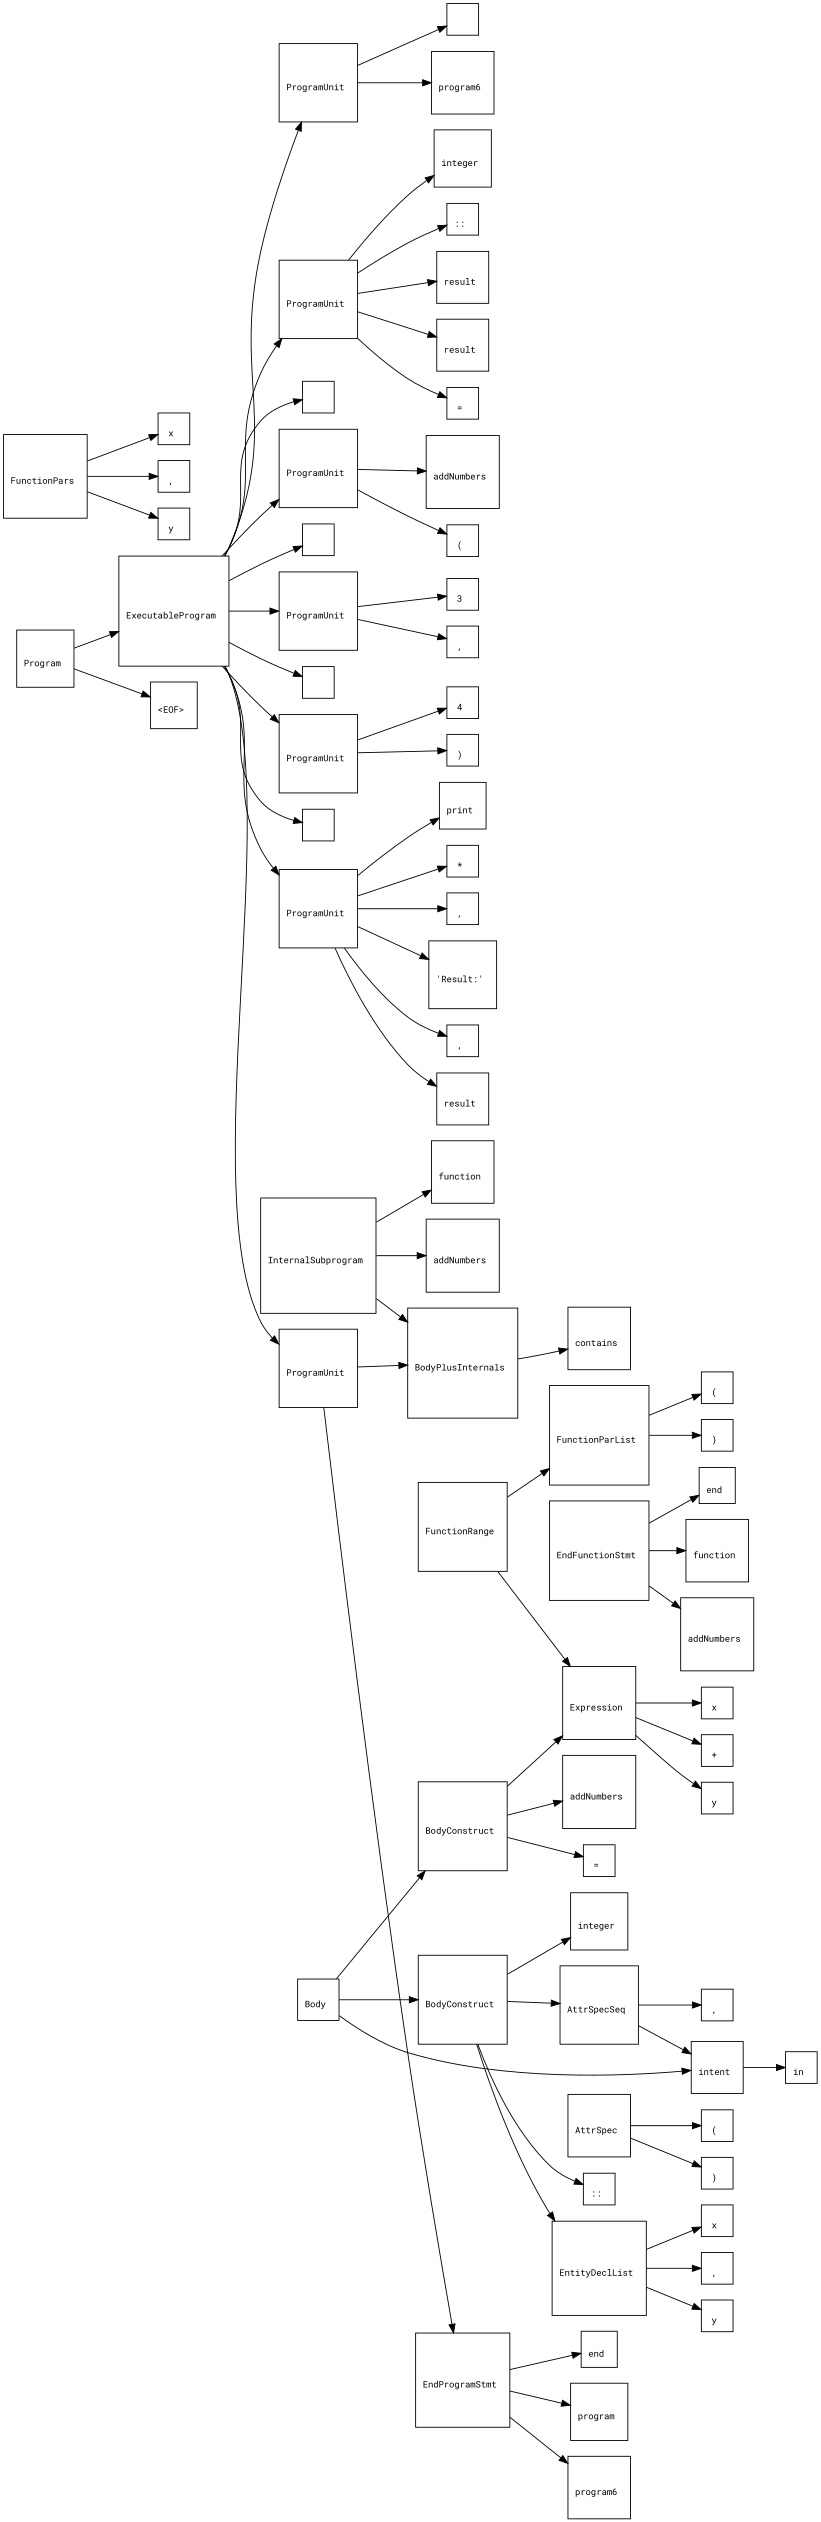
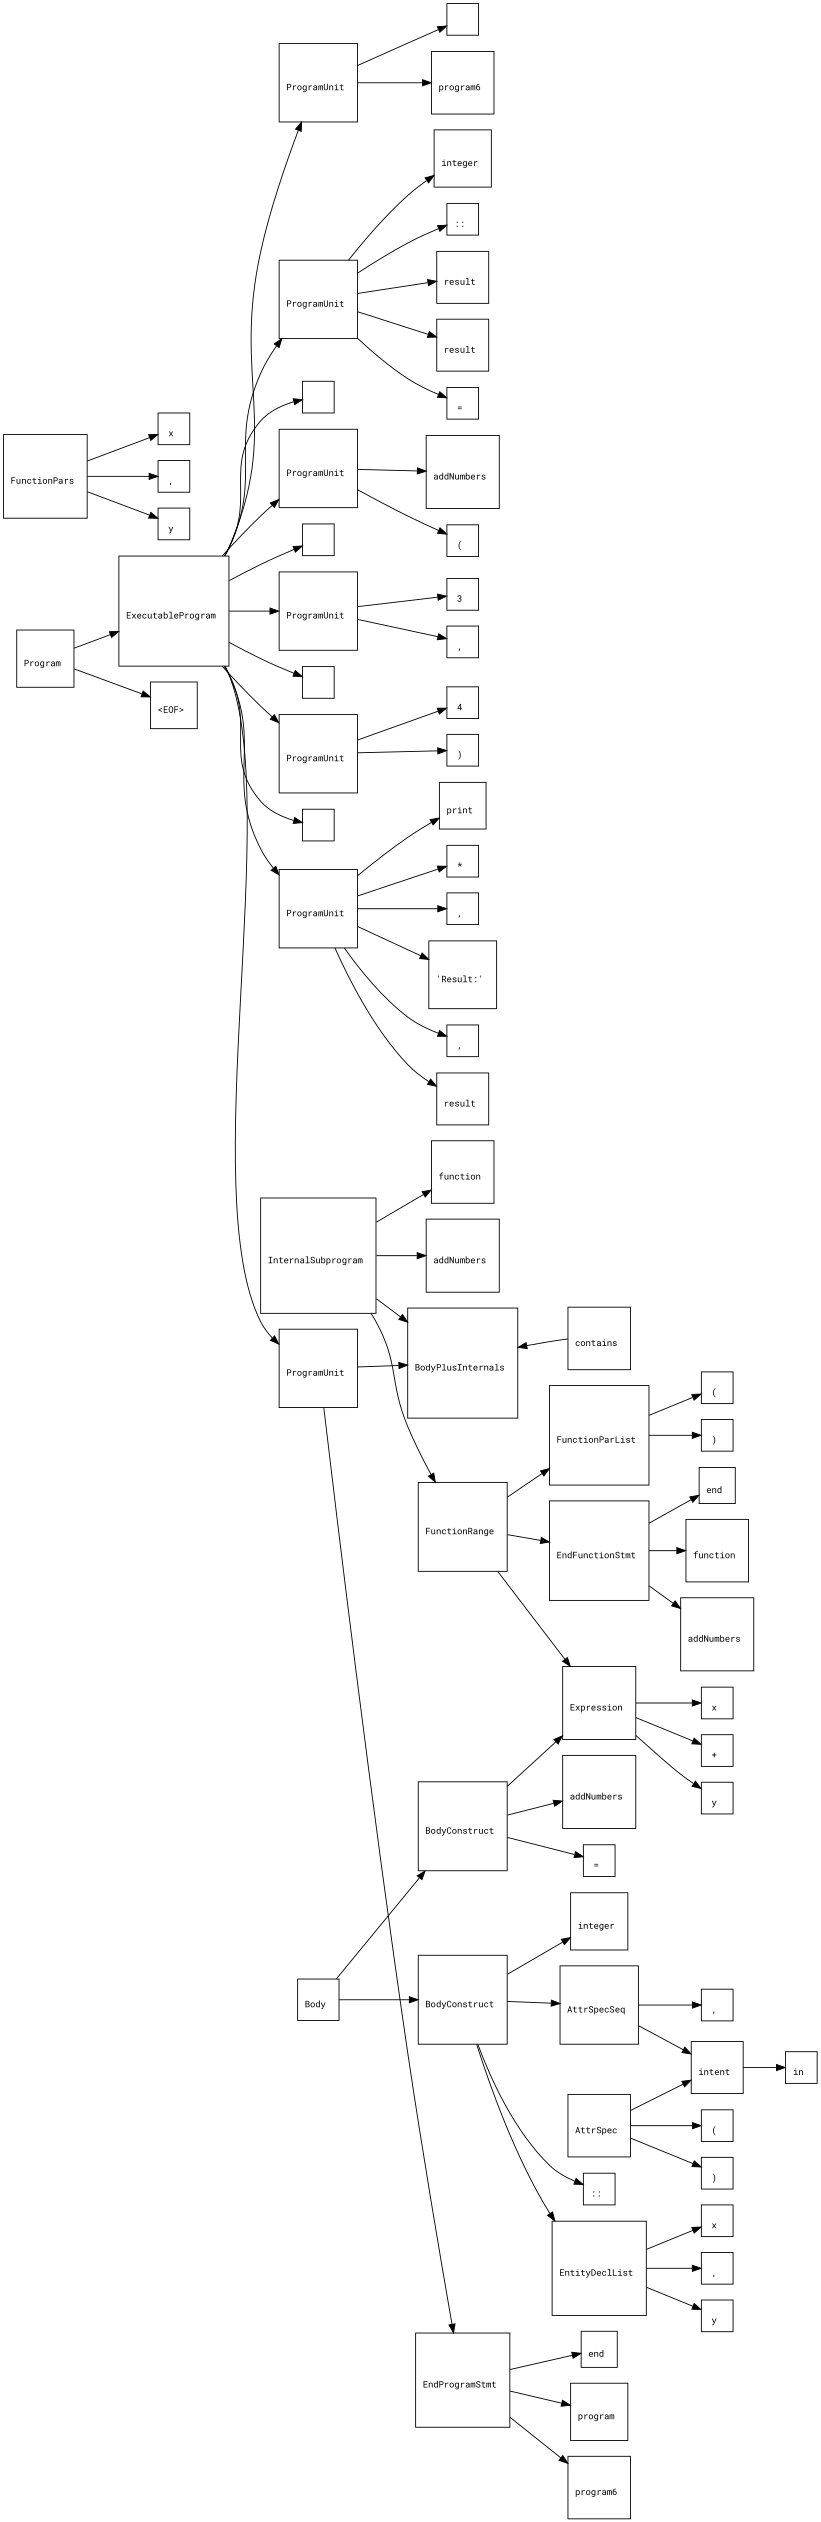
edge "BodyPlusInternals" -> "contains": reversed
edge "InternalSubprogram" -> "FunctionRange": added
edge "FunctionRange" -> "EndFunctionStmt": added
edge "Body" -> "intent": now "AttrSpec" -> "intent"
